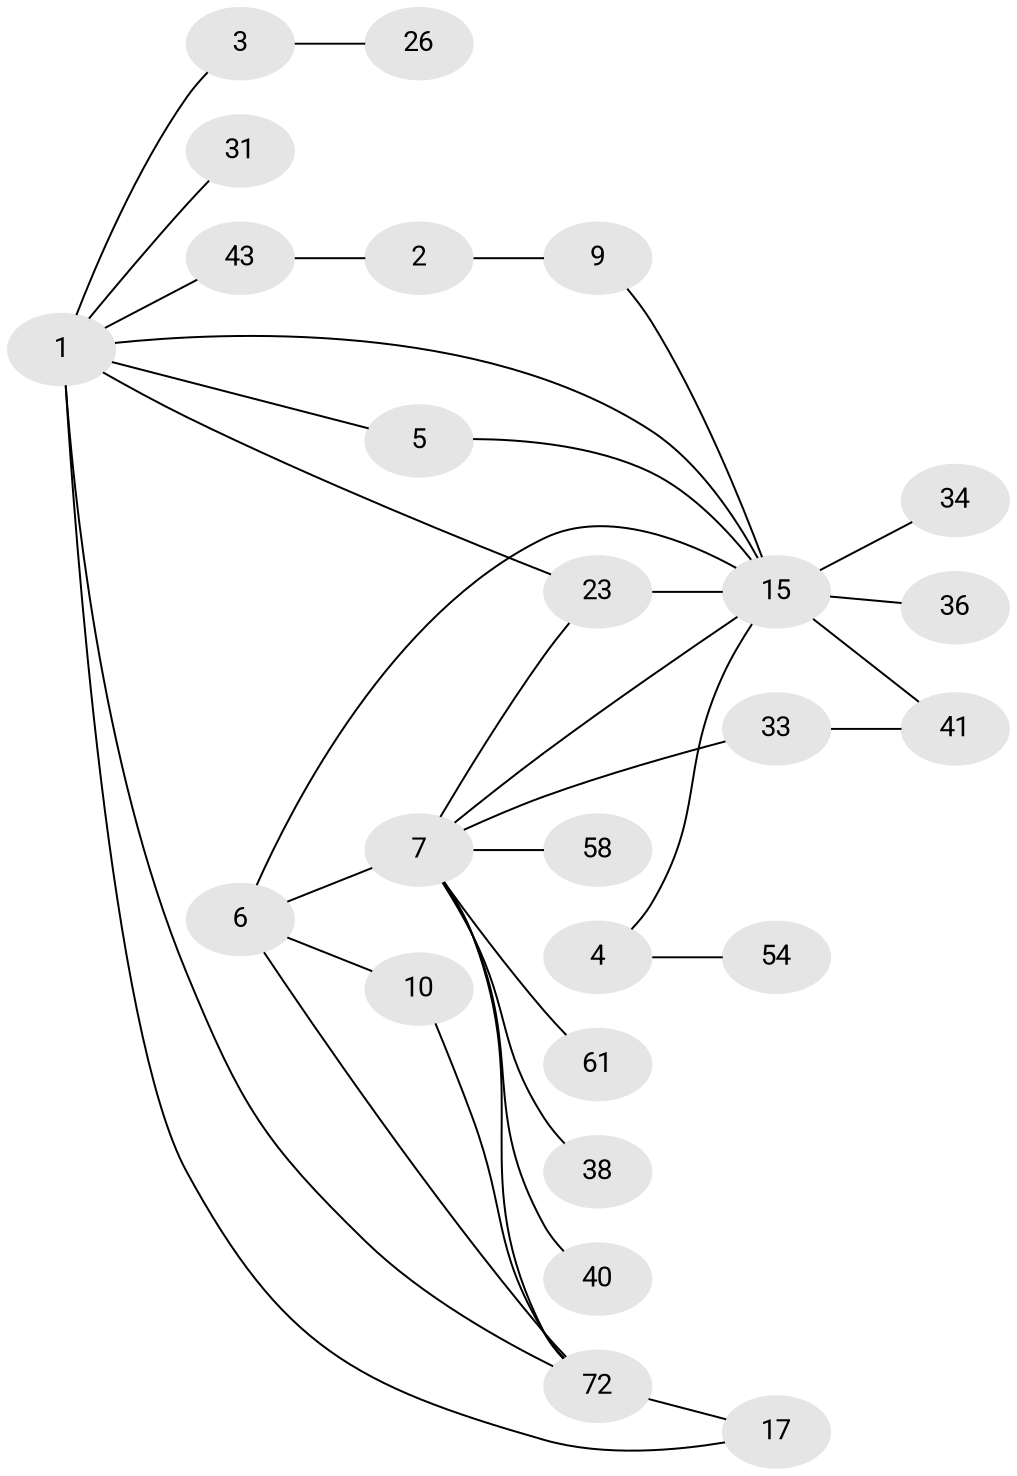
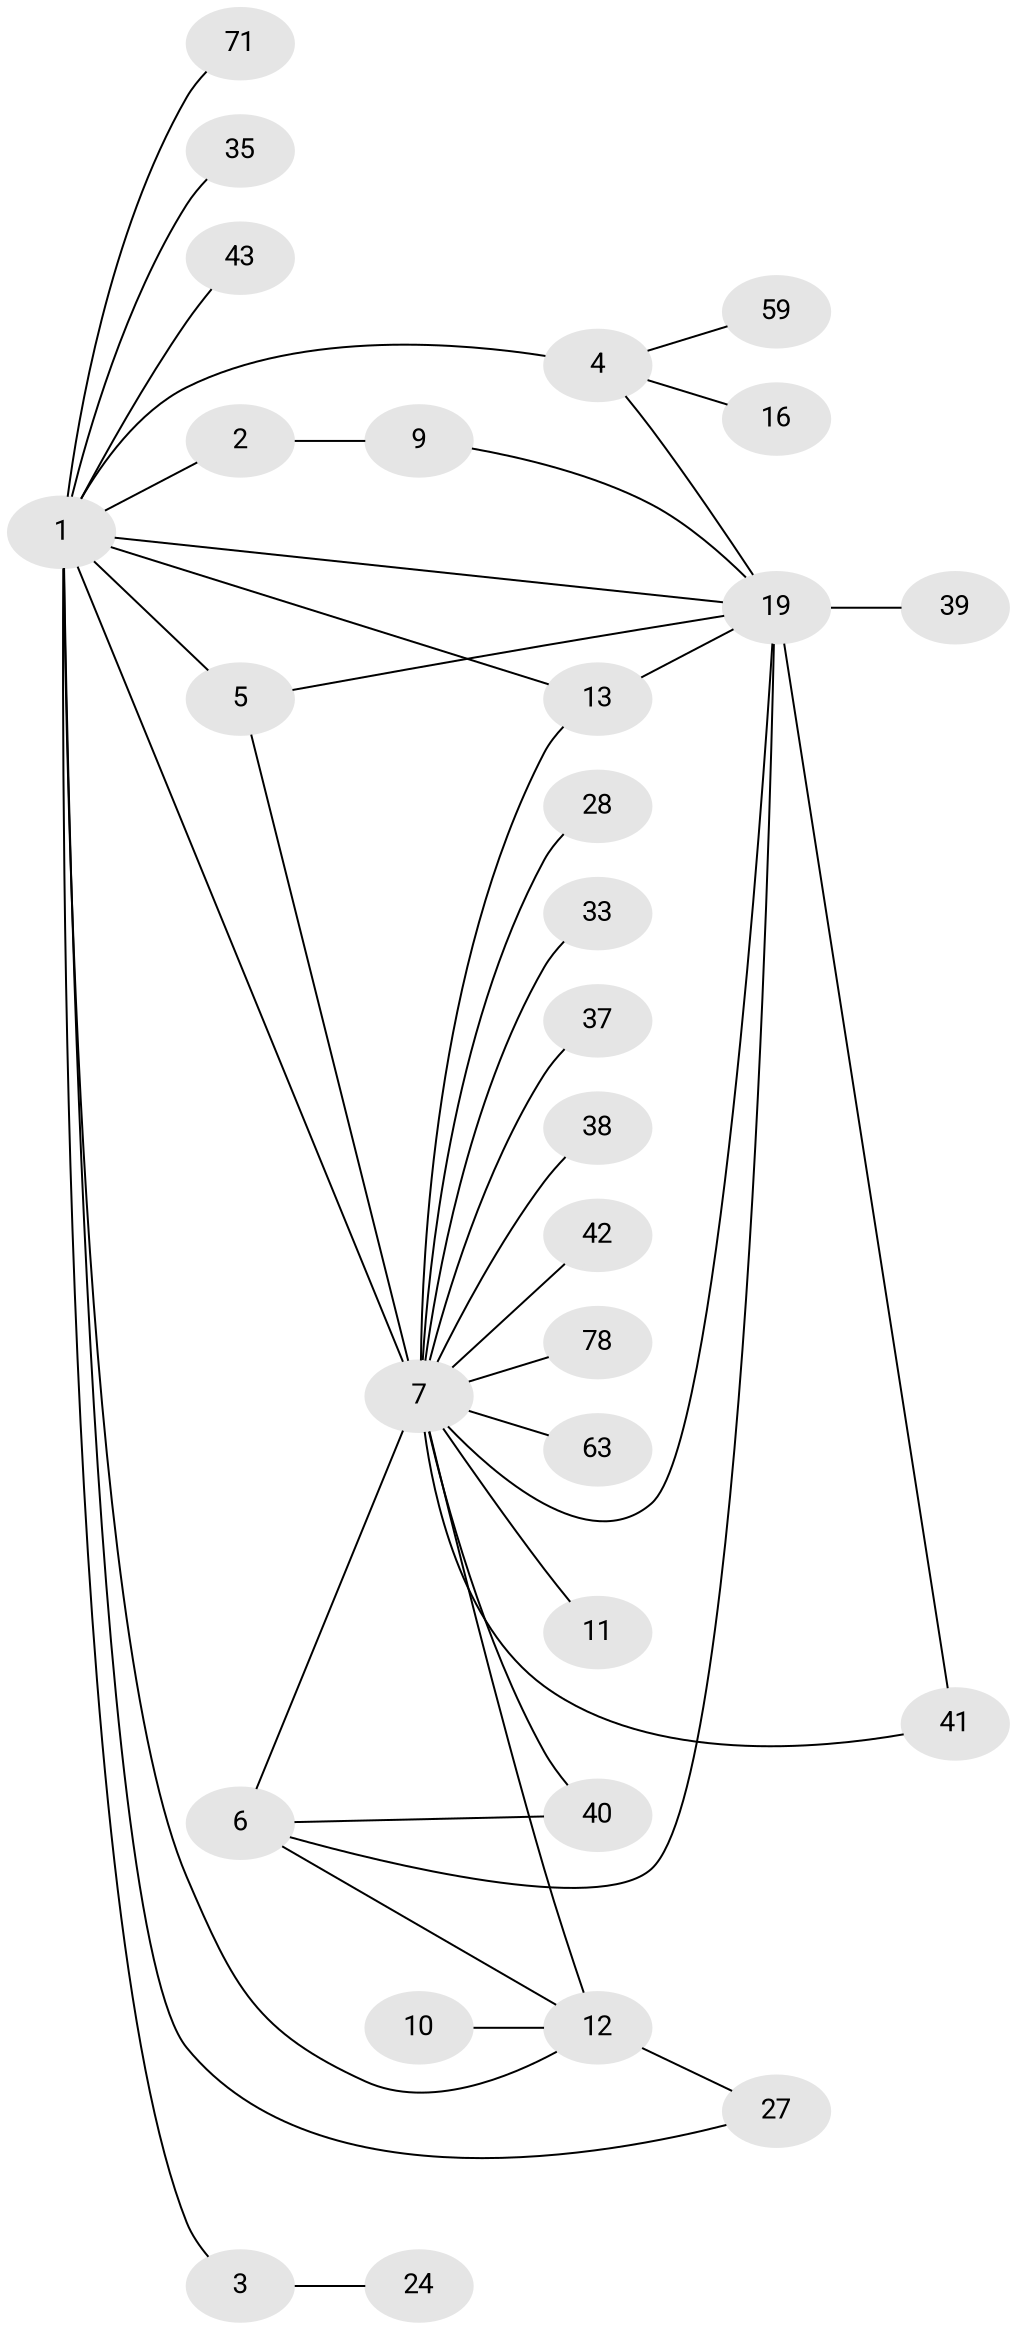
node "26": label "26" -> "24"
node "35": added
node "31": label "31" -> "71"
edge "43" -- "2": now "1" -- "2"
edge "4" -- "1": added
node "16": added
node "34": removed
node "23": label "23" -> "13"
node "15": label "15" -> "19"
node "36": label "36" -> "39"
edge "33" -- "41": now "7" -- "41"
node "28": added
node "58": label "58" -> "78"
edge "6" -- "10": now "6" -- "40"
node "54": label "54" -> "59"
edge "1" -- "7": added
node "37": added
edge "5" -- "7": added
node "61": label "61" -> "63"
node "42": added
node "72": label "72" -> "12"
node "17": label "17" -> "27"
node "11": added
